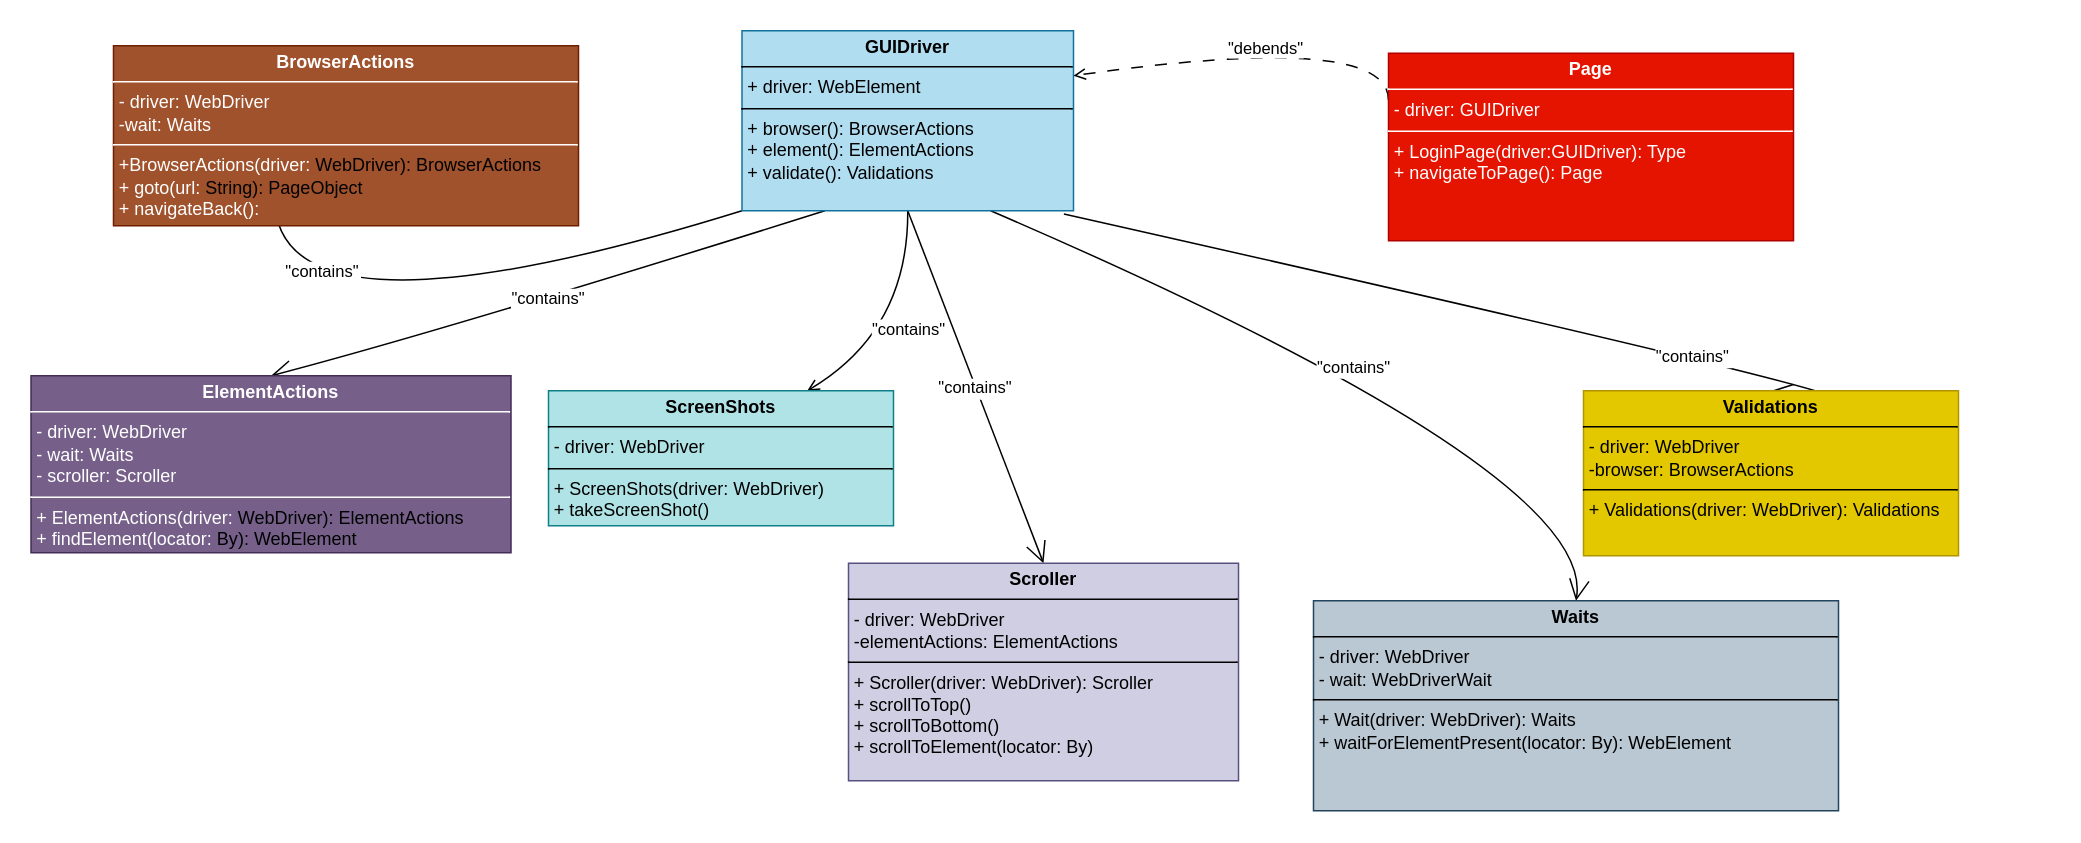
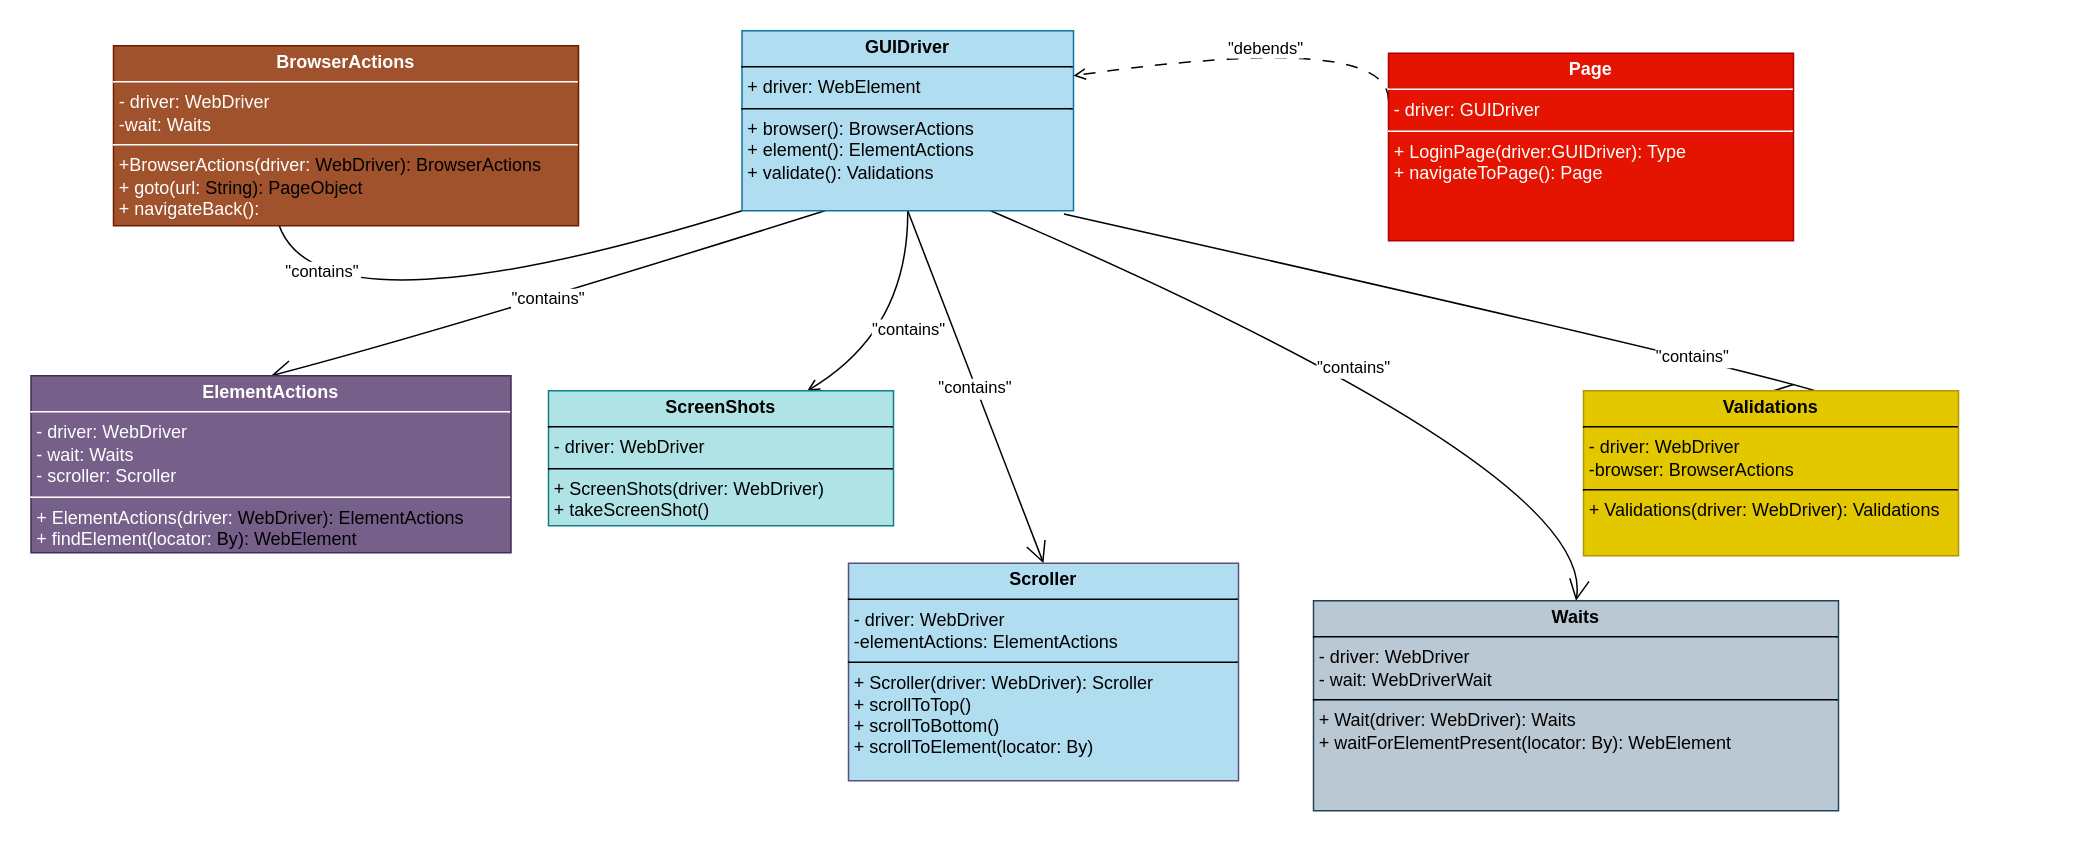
node "Scroller - driver: WebDriver -elementActions: ElementActions + Scroller(driver: WebDriver): Scroller + scrollToTop() + scrollToBottom() + scrollToElement(locator: By)": fillcolor #d0cee2 -> #b1ddf0
